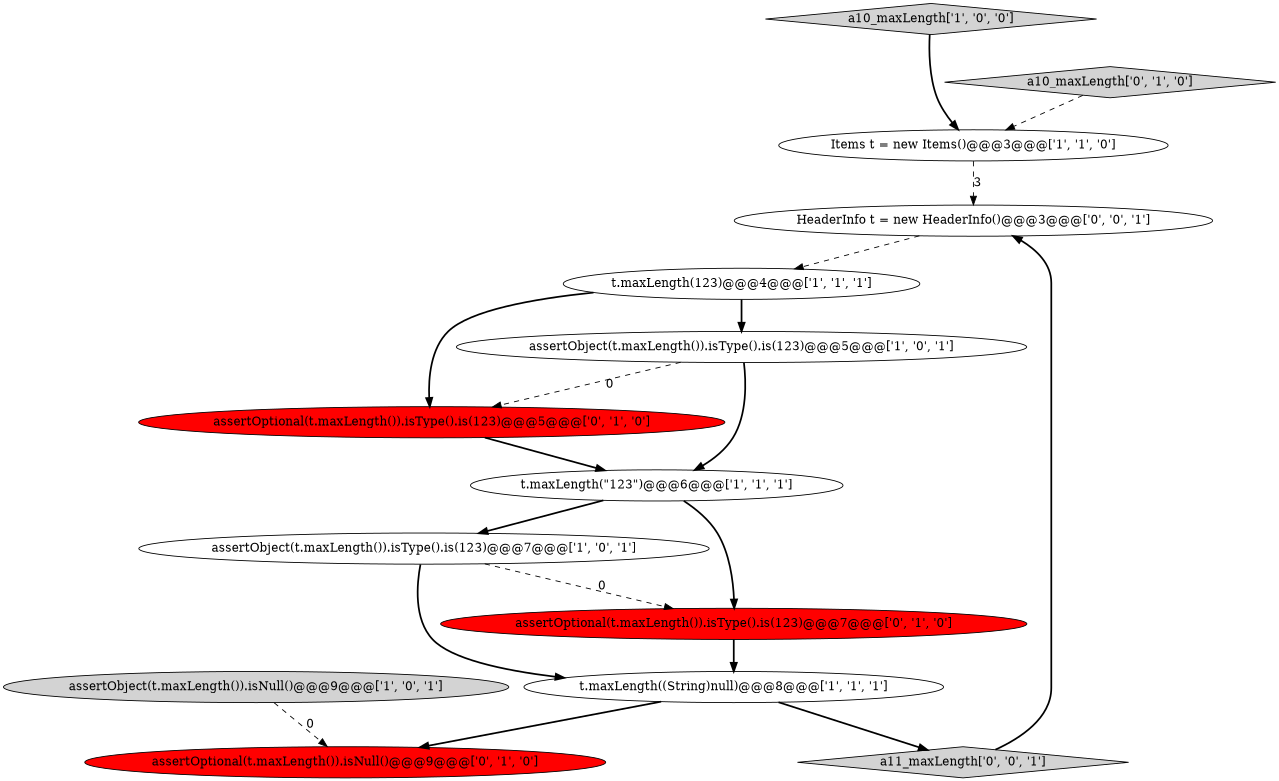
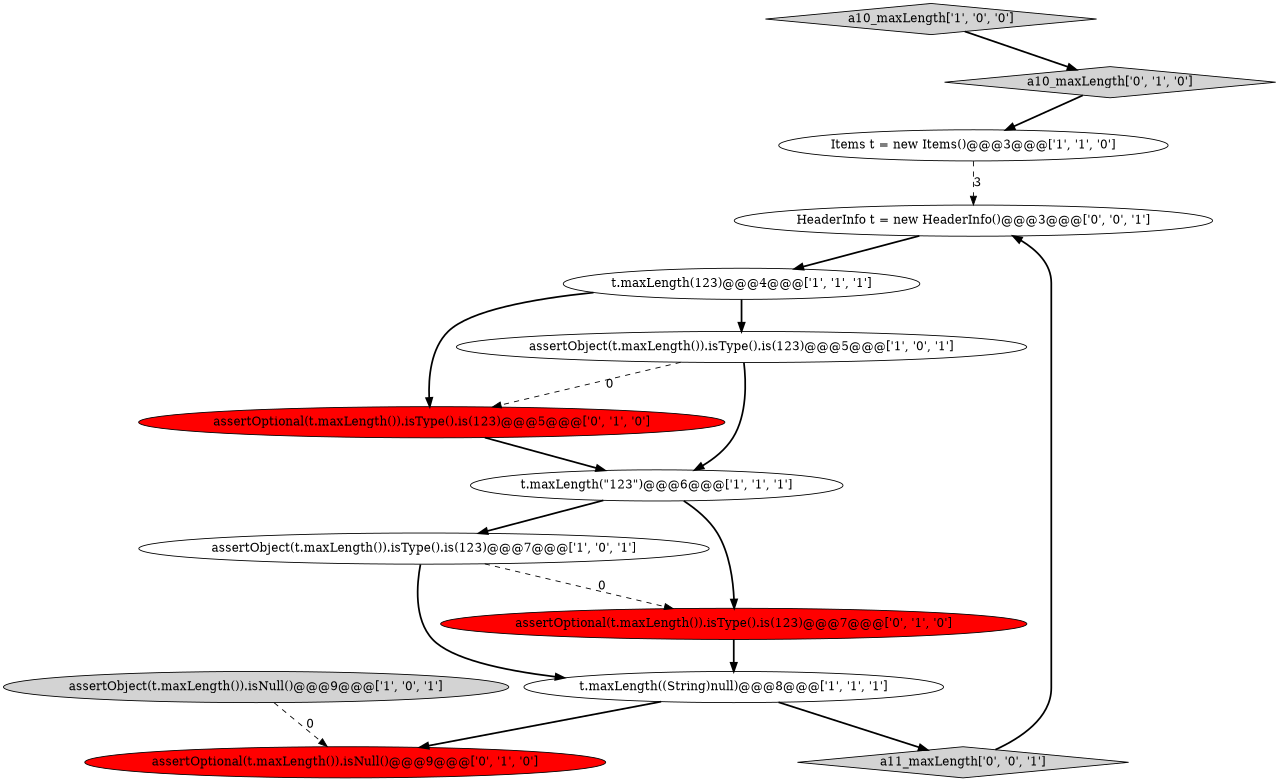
edge "a10_maxLength['1', '0', '0']" -> "Items t = new Items()@@@3@@@['1', '1', '0']": now "a10_maxLength['1', '0', '0']" -> "a10_maxLength['0', '1', '0']"
edge "a10_maxLength['0', '1', '0']" -> "Items t = new Items()@@@3@@@['1', '1', '0']": style dashed -> bold
edge "HeaderInfo t = new HeaderInfo()@@@3@@@['0', '0', '1']" -> "t.maxLength(123)@@@4@@@['1', '1', '1']": style dashed -> bold
